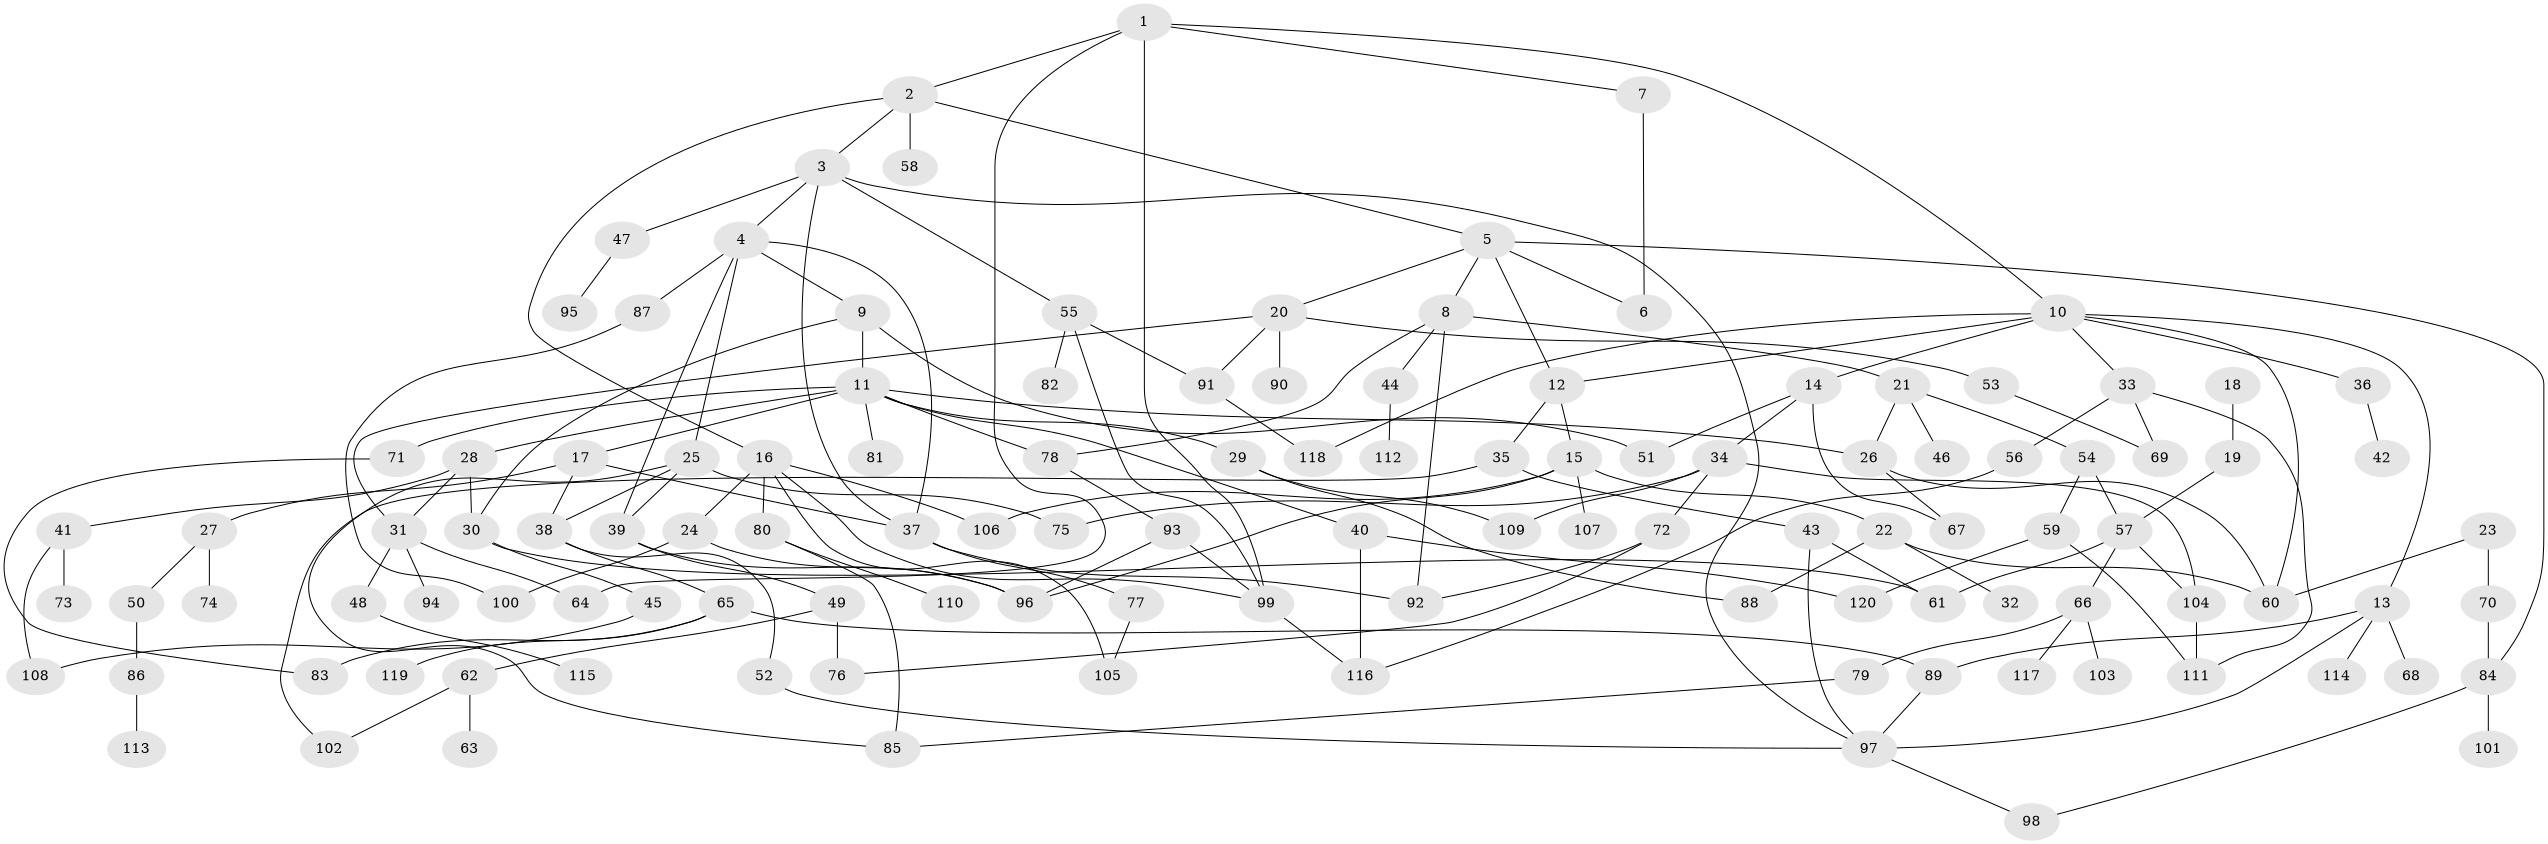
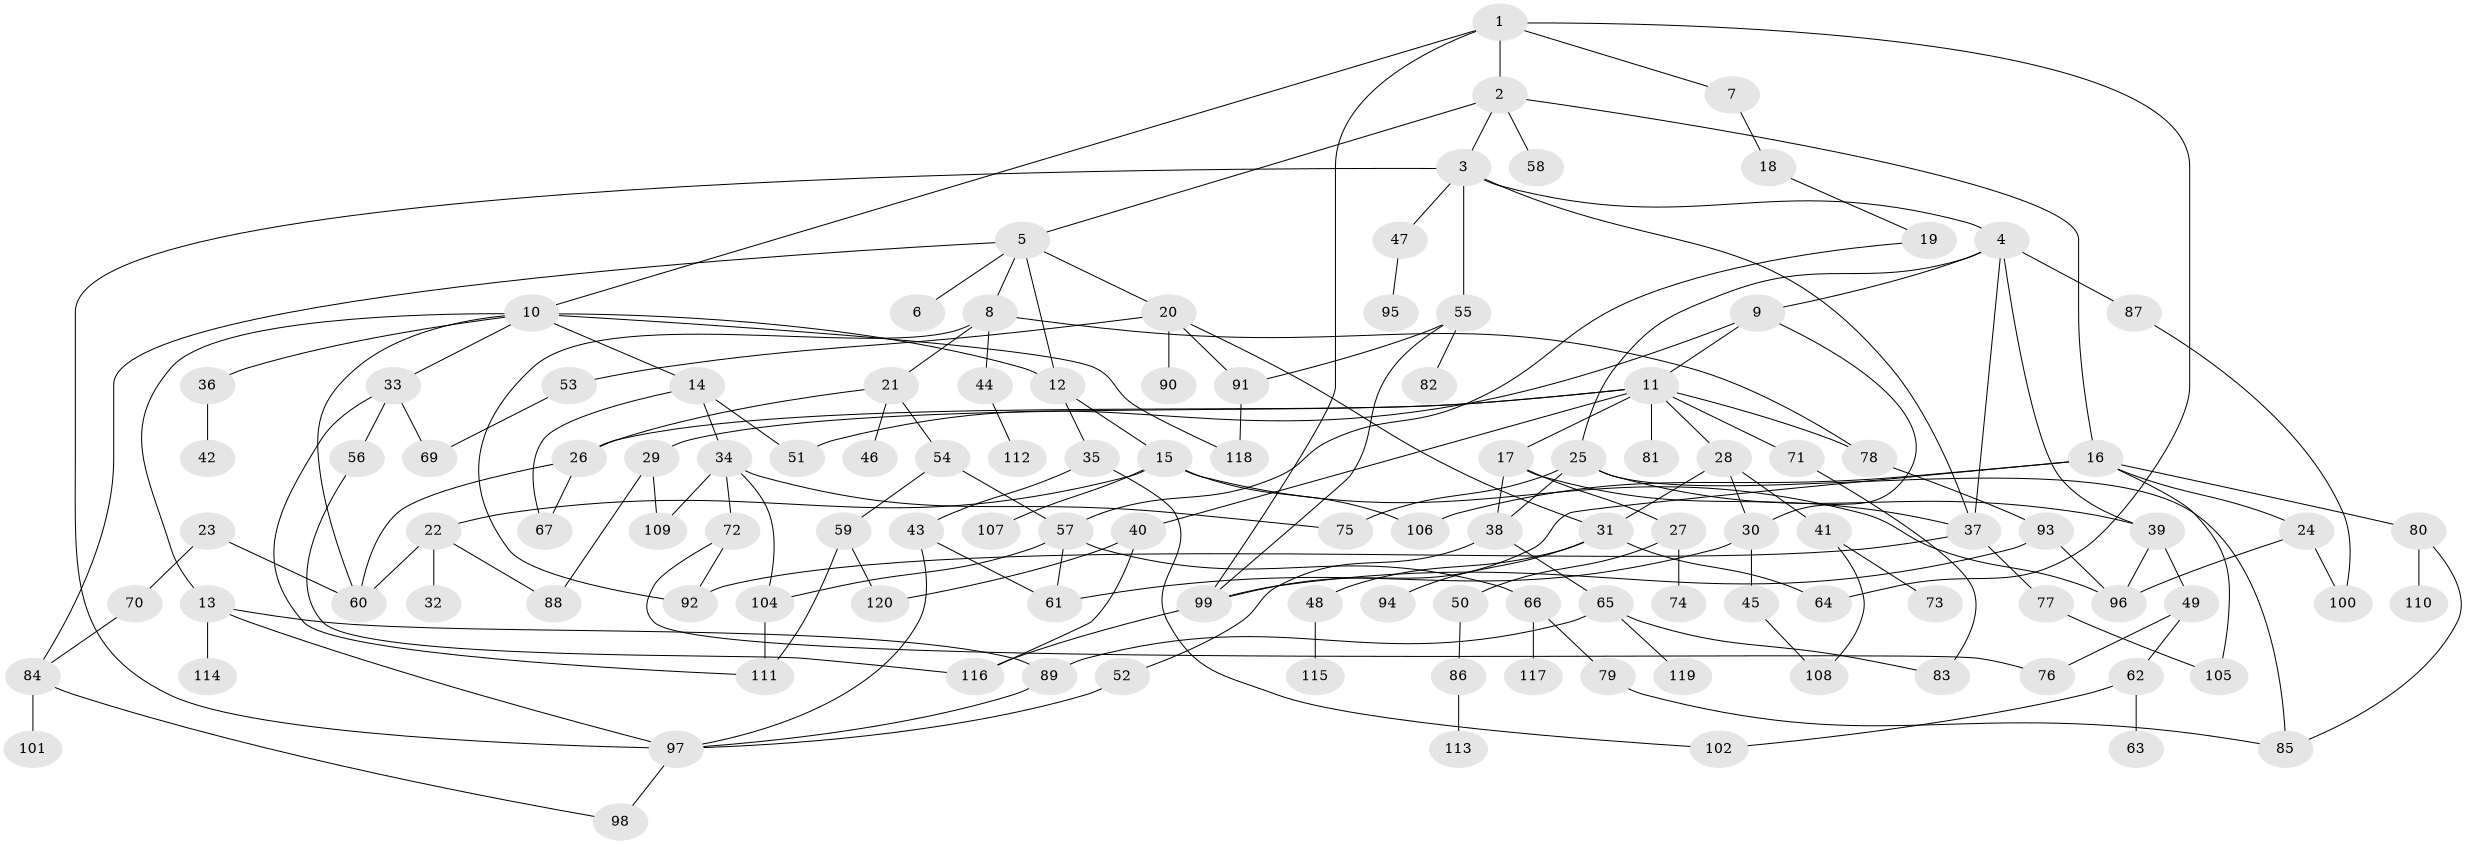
edge "7" -- "6": now "7" -- "18"
node "103": removed
node "68": removed
